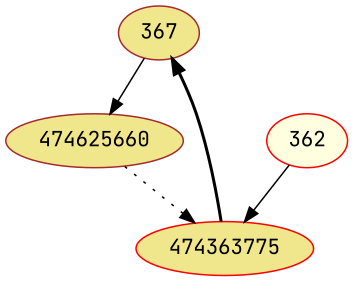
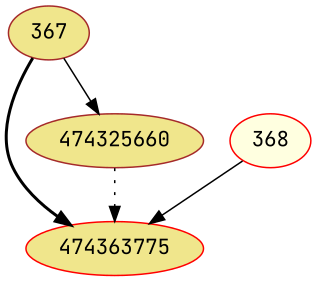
node "474625660": label "474625660" -> "474325660"
node "362": label "362" -> "368"
edge "474363775" -> "367": reversed
